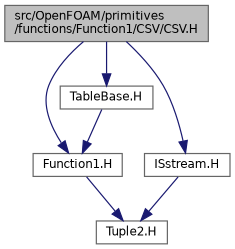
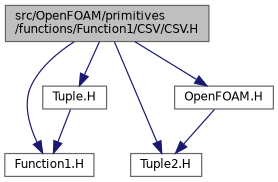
node "TableBase.H": label "TableBase.H" -> "Tuple.H"
node "ISstream.H": label "ISstream.H" -> "OpenFOAM.H"
edge "Function1.H" -> "Tuple2.H": now "src/OpenFOAM/primitives /functions/Function1/CSV/CSV.H" -> "Tuple2.H"
